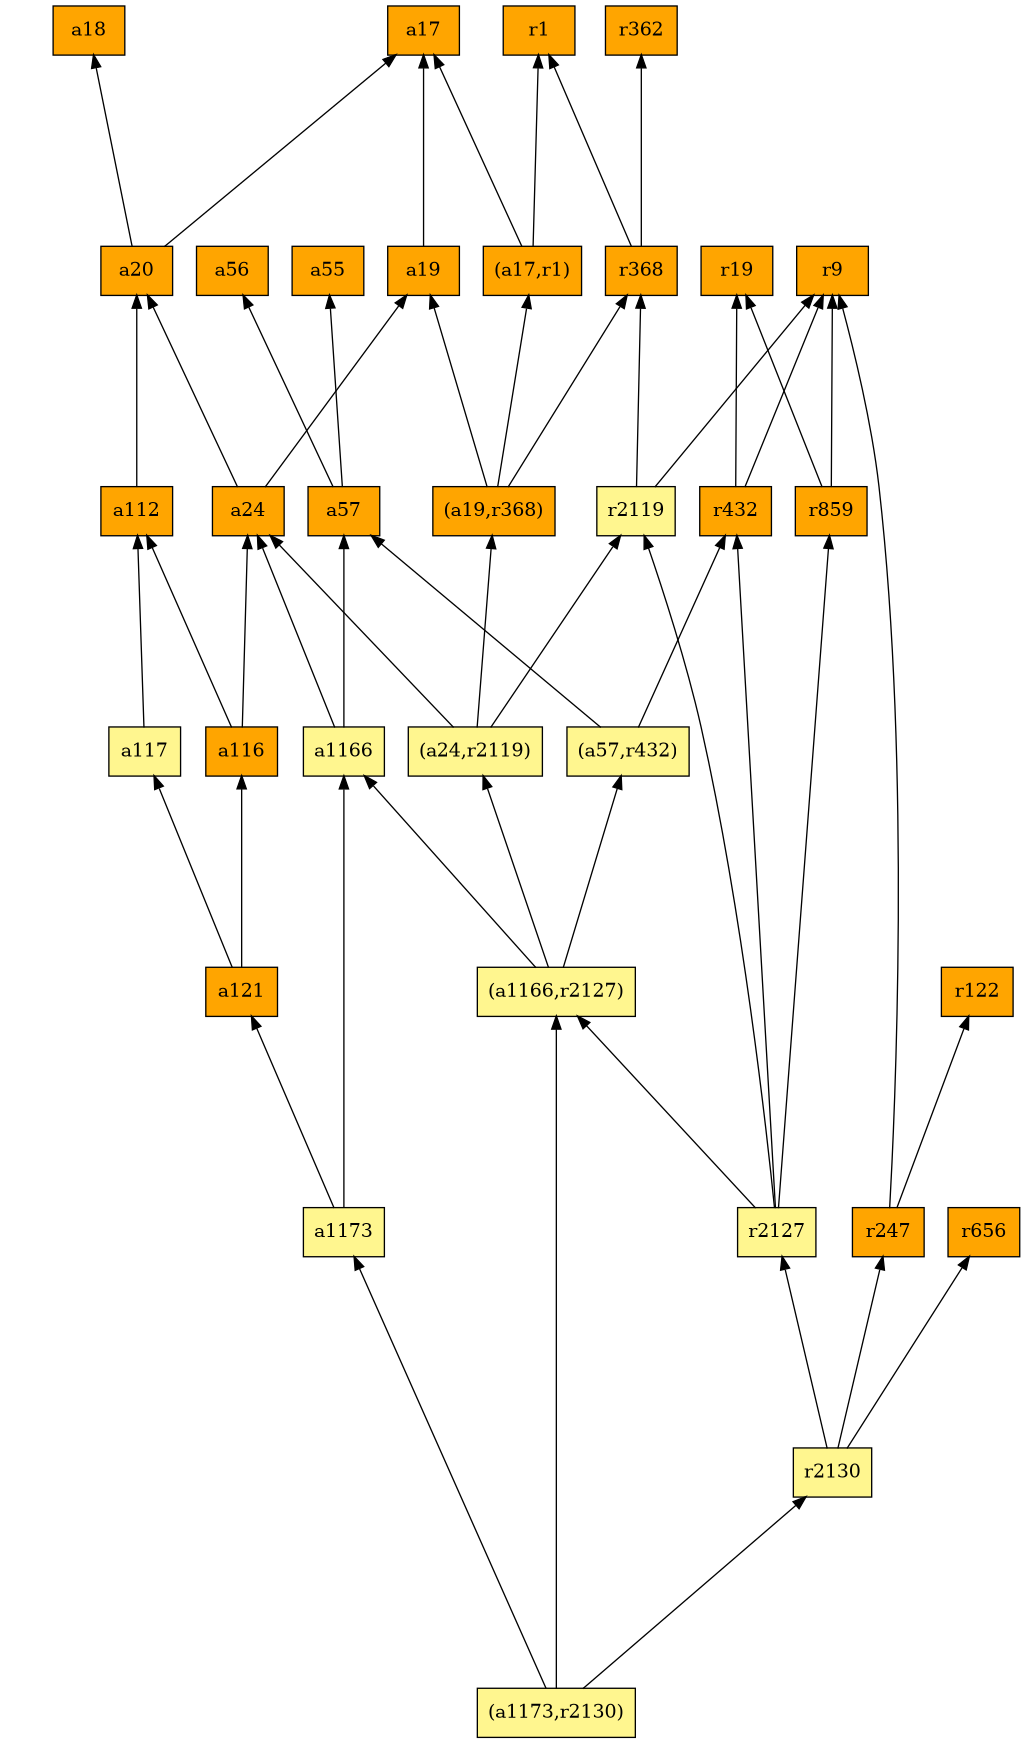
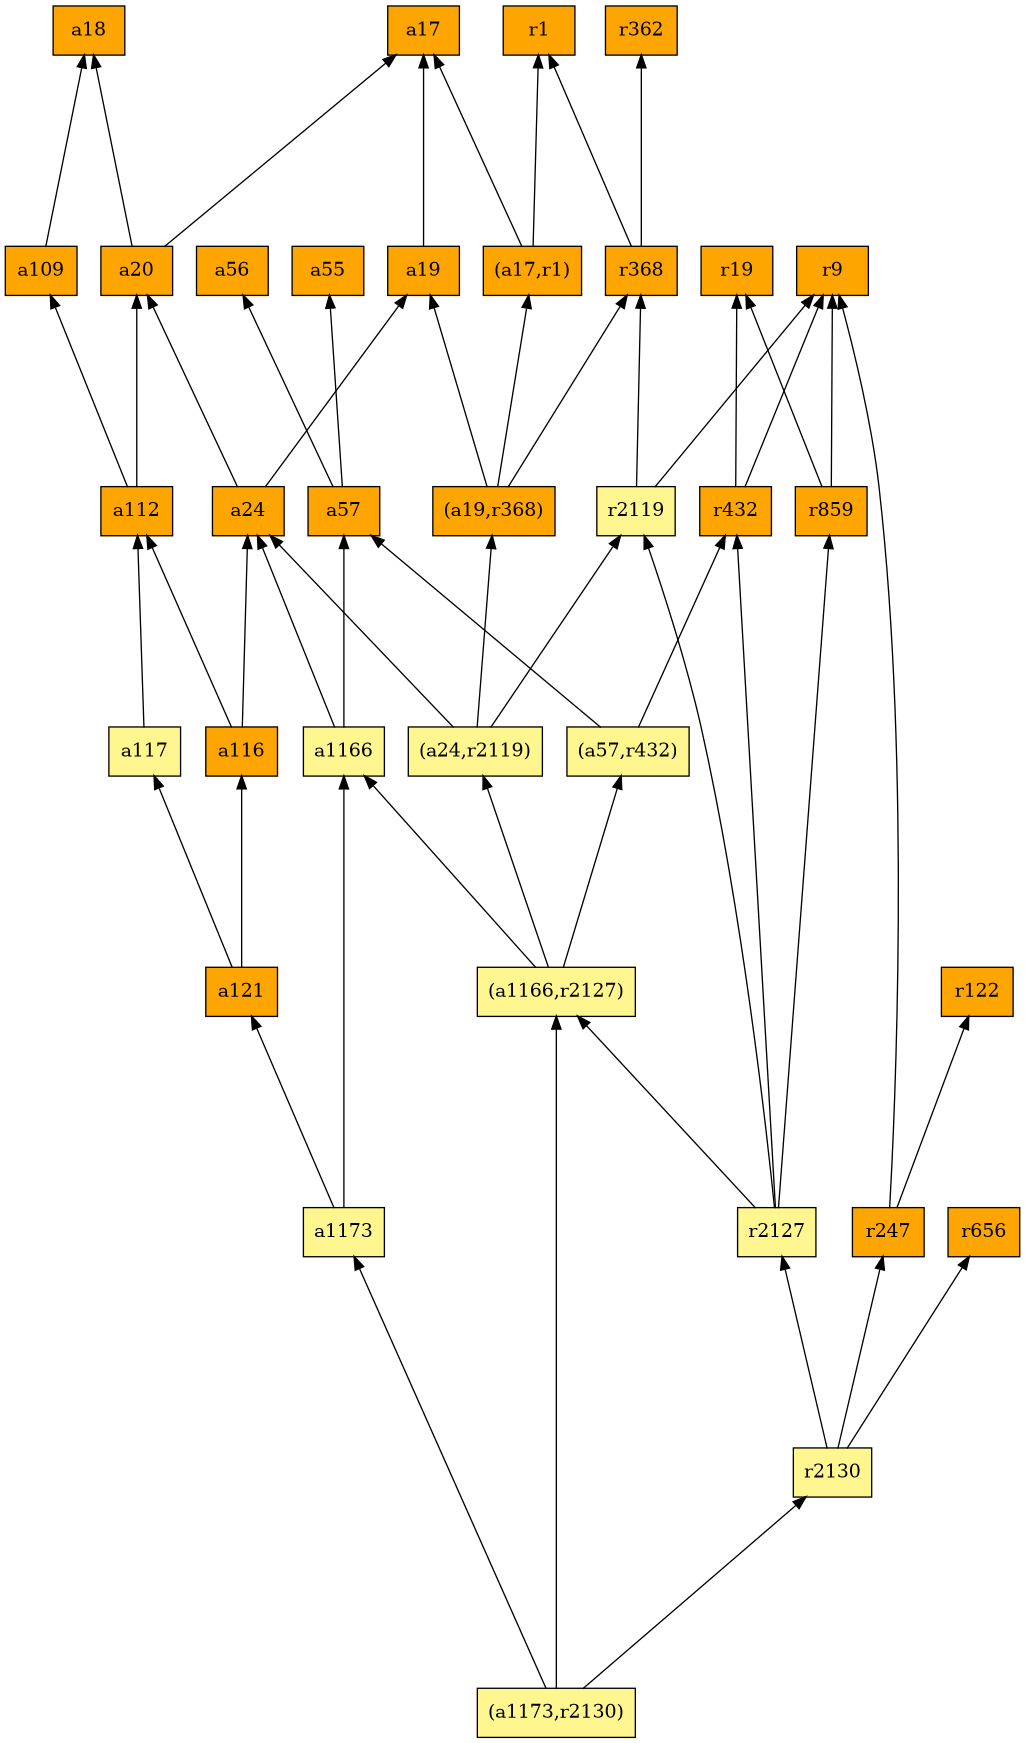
node "a109": added
